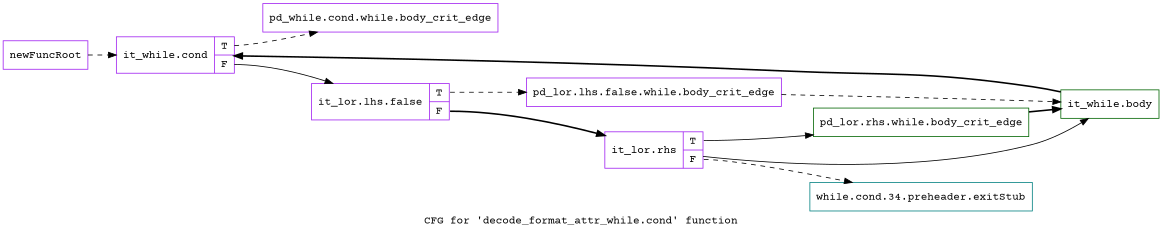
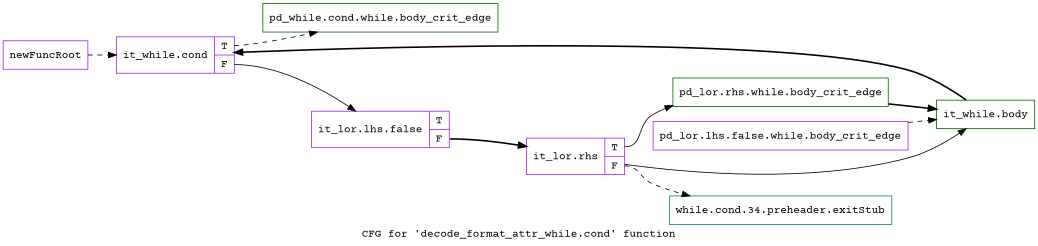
node "pd_while.cond.while.body_crit_edge": color purple -> darkgreen
edge "it_lor.lhs.false" -> "pd_lor.lhs.false.while.body_crit_edge": removed
